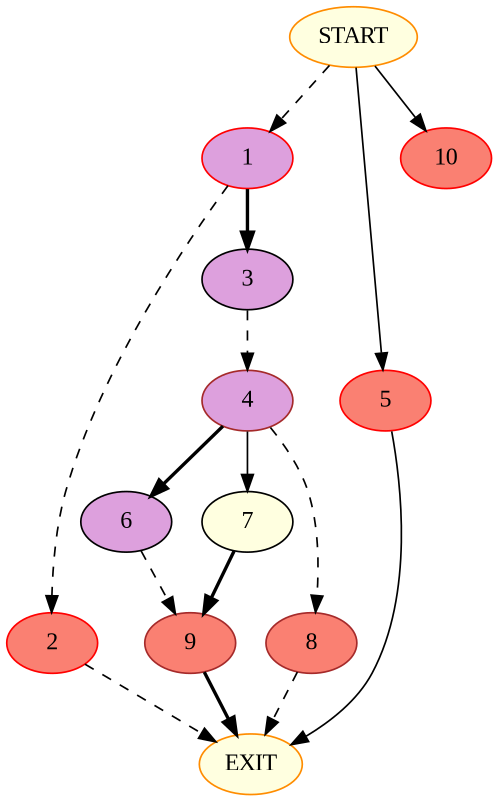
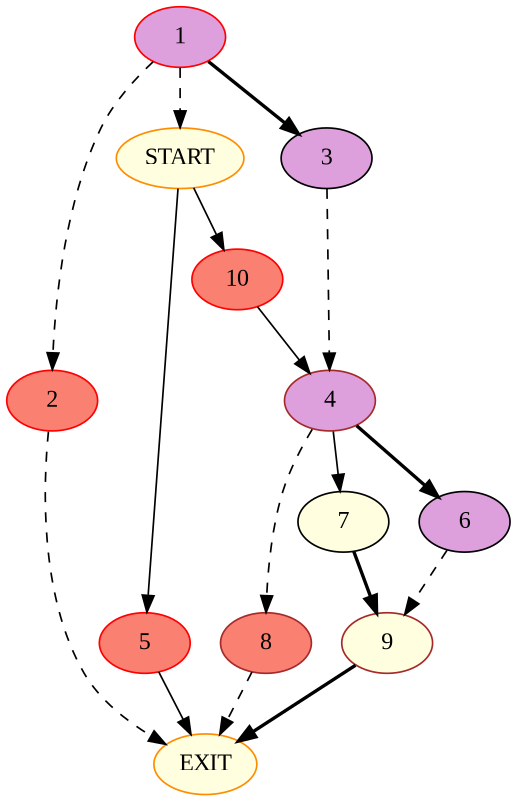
edge "START" -> "1": reversed
edge "10" -> "4": added
node "9": fillcolor salmon -> lightyellow
